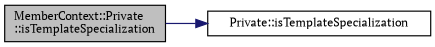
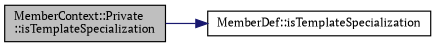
node "Private::isTemplateSpecialization": label "Private::isTemplateSpecialization" -> "MemberDef::isTemplateSpecialization"
